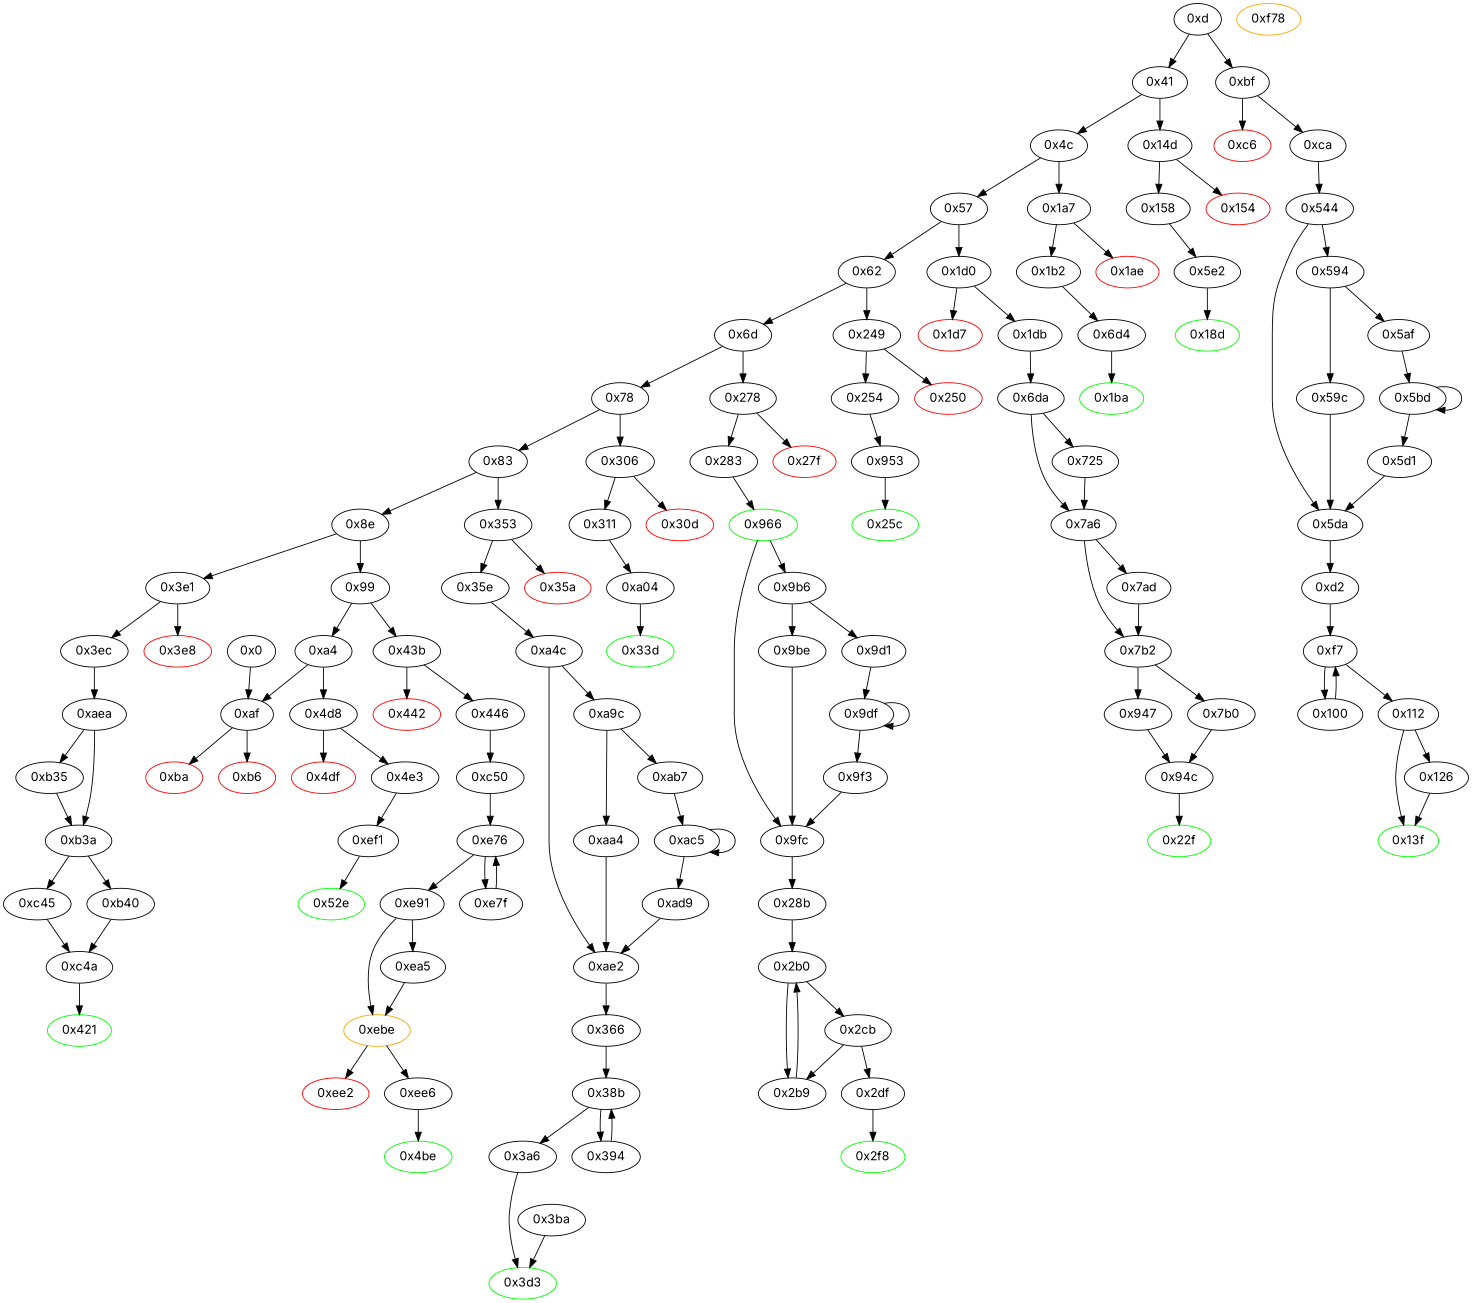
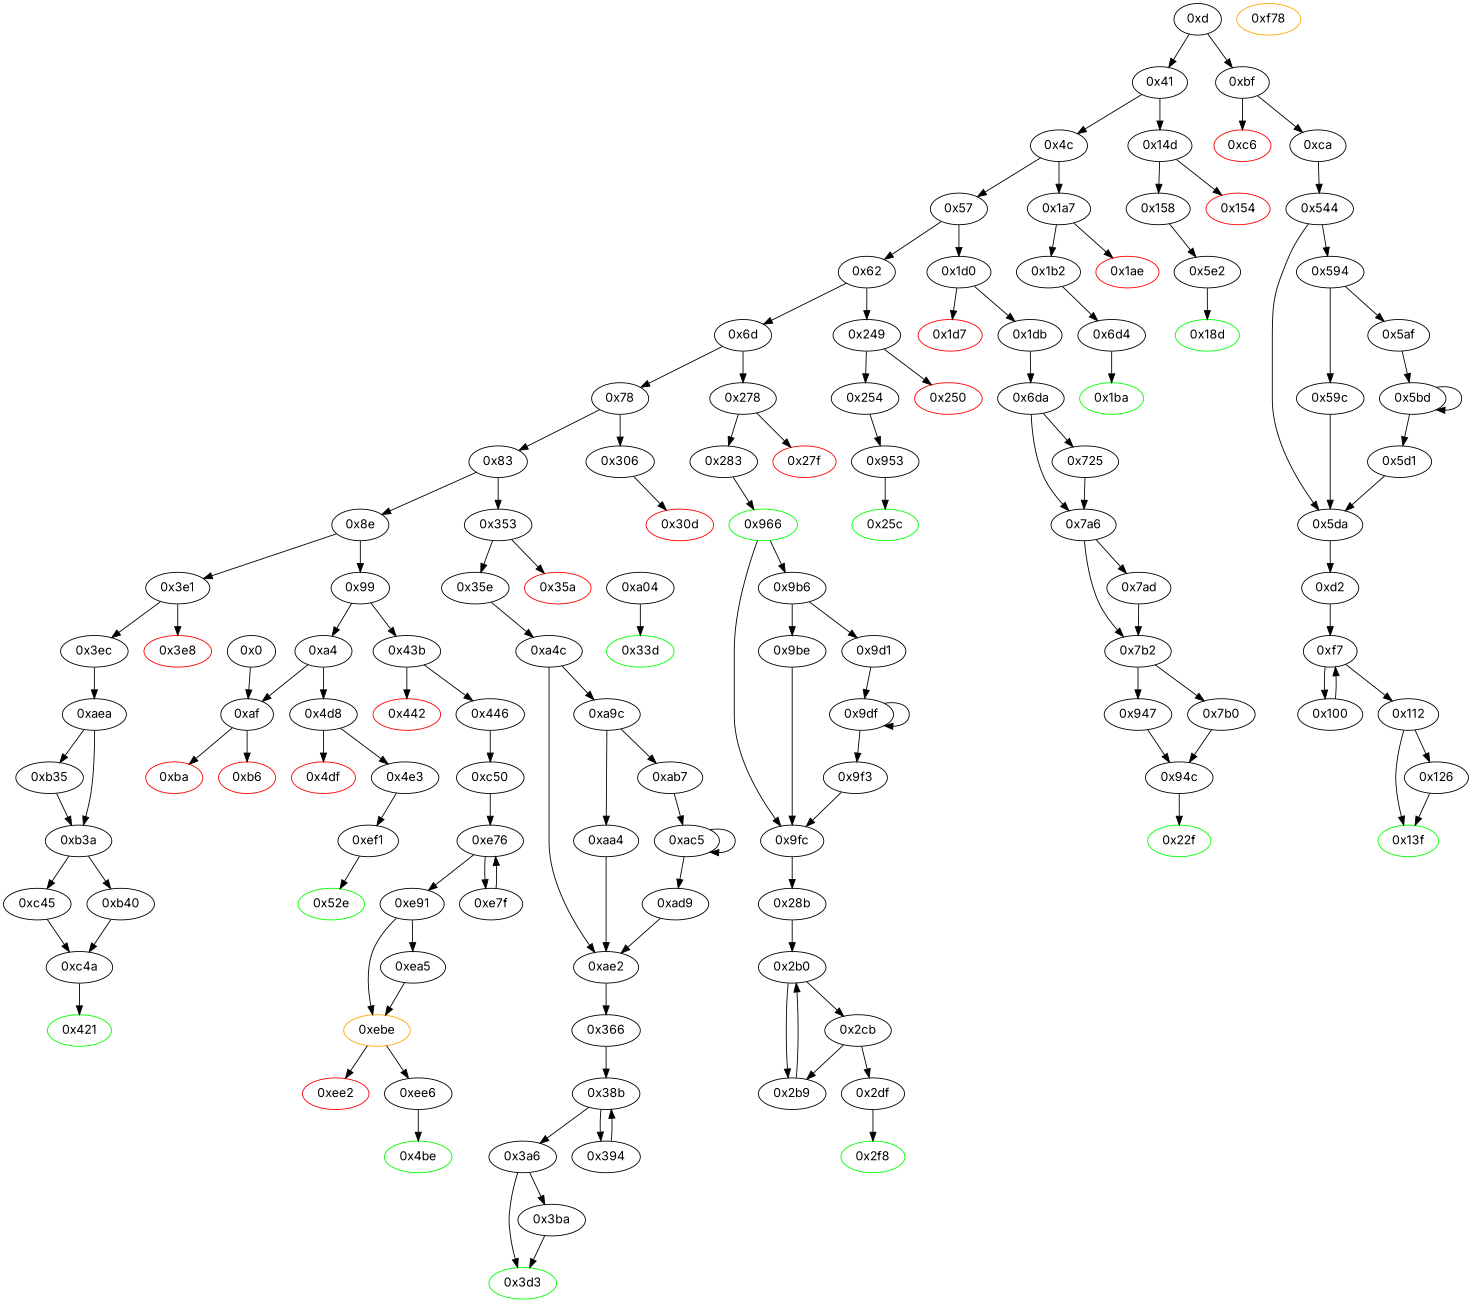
node "0x311": removed
edge "0x3a6" -> "0x3ba": added
